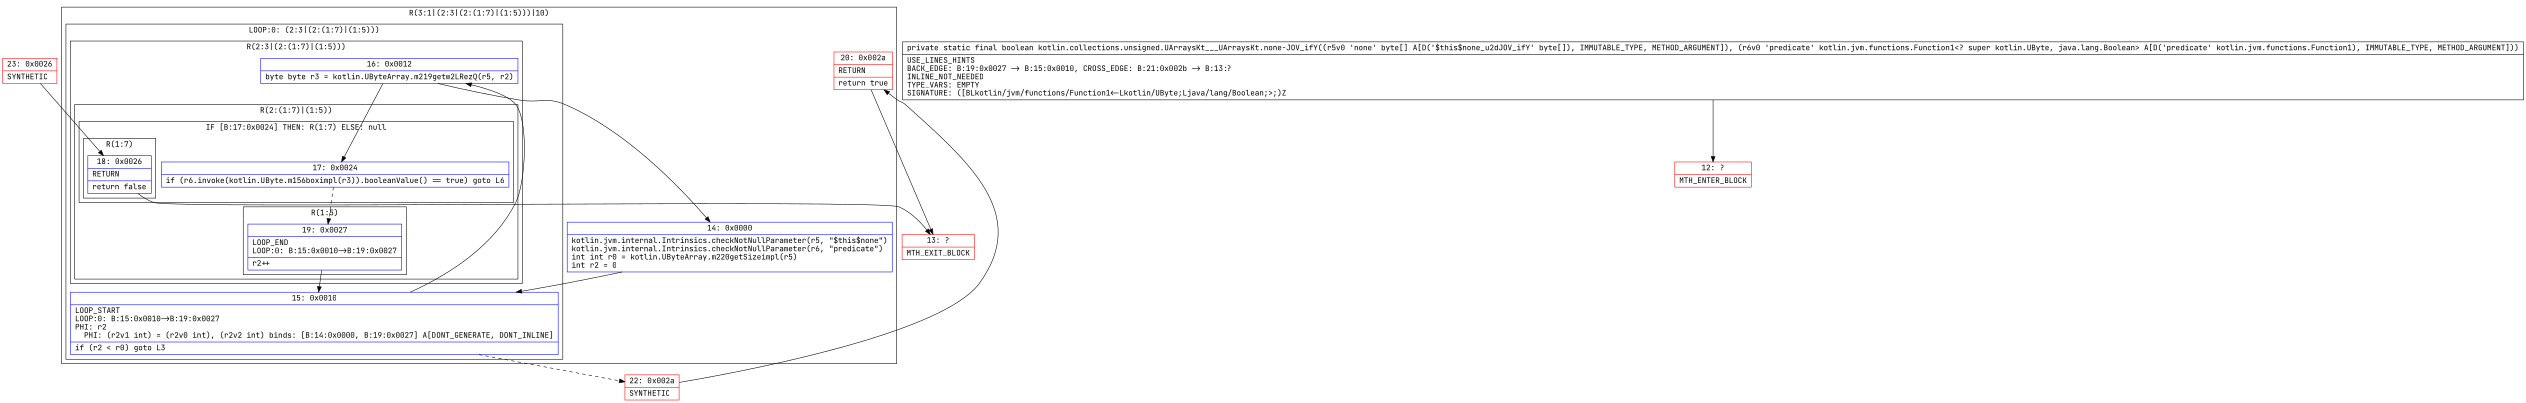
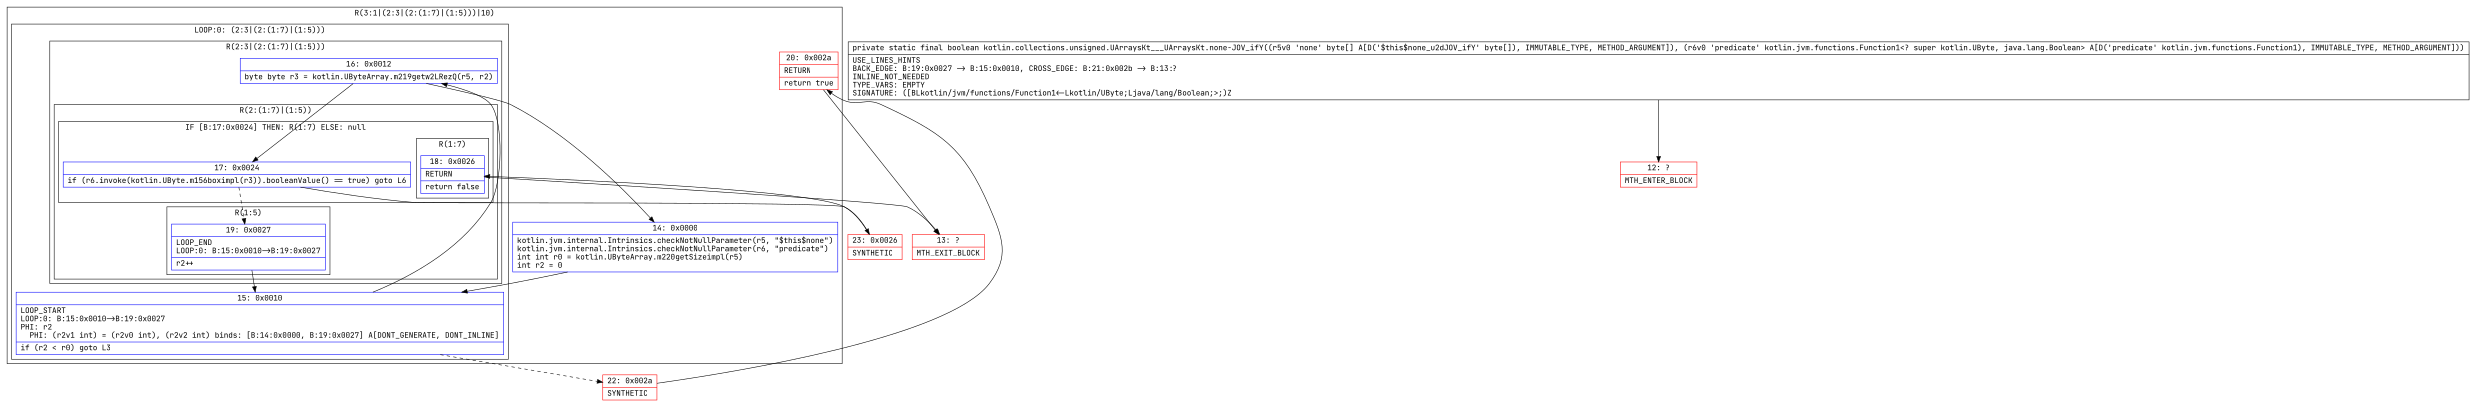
edge "17: 0x0024" -> "23: 0x0026": added
